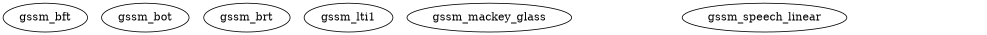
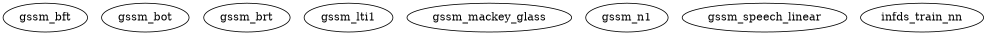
node "gssm_n1": added
node "infds_train_nn": added
